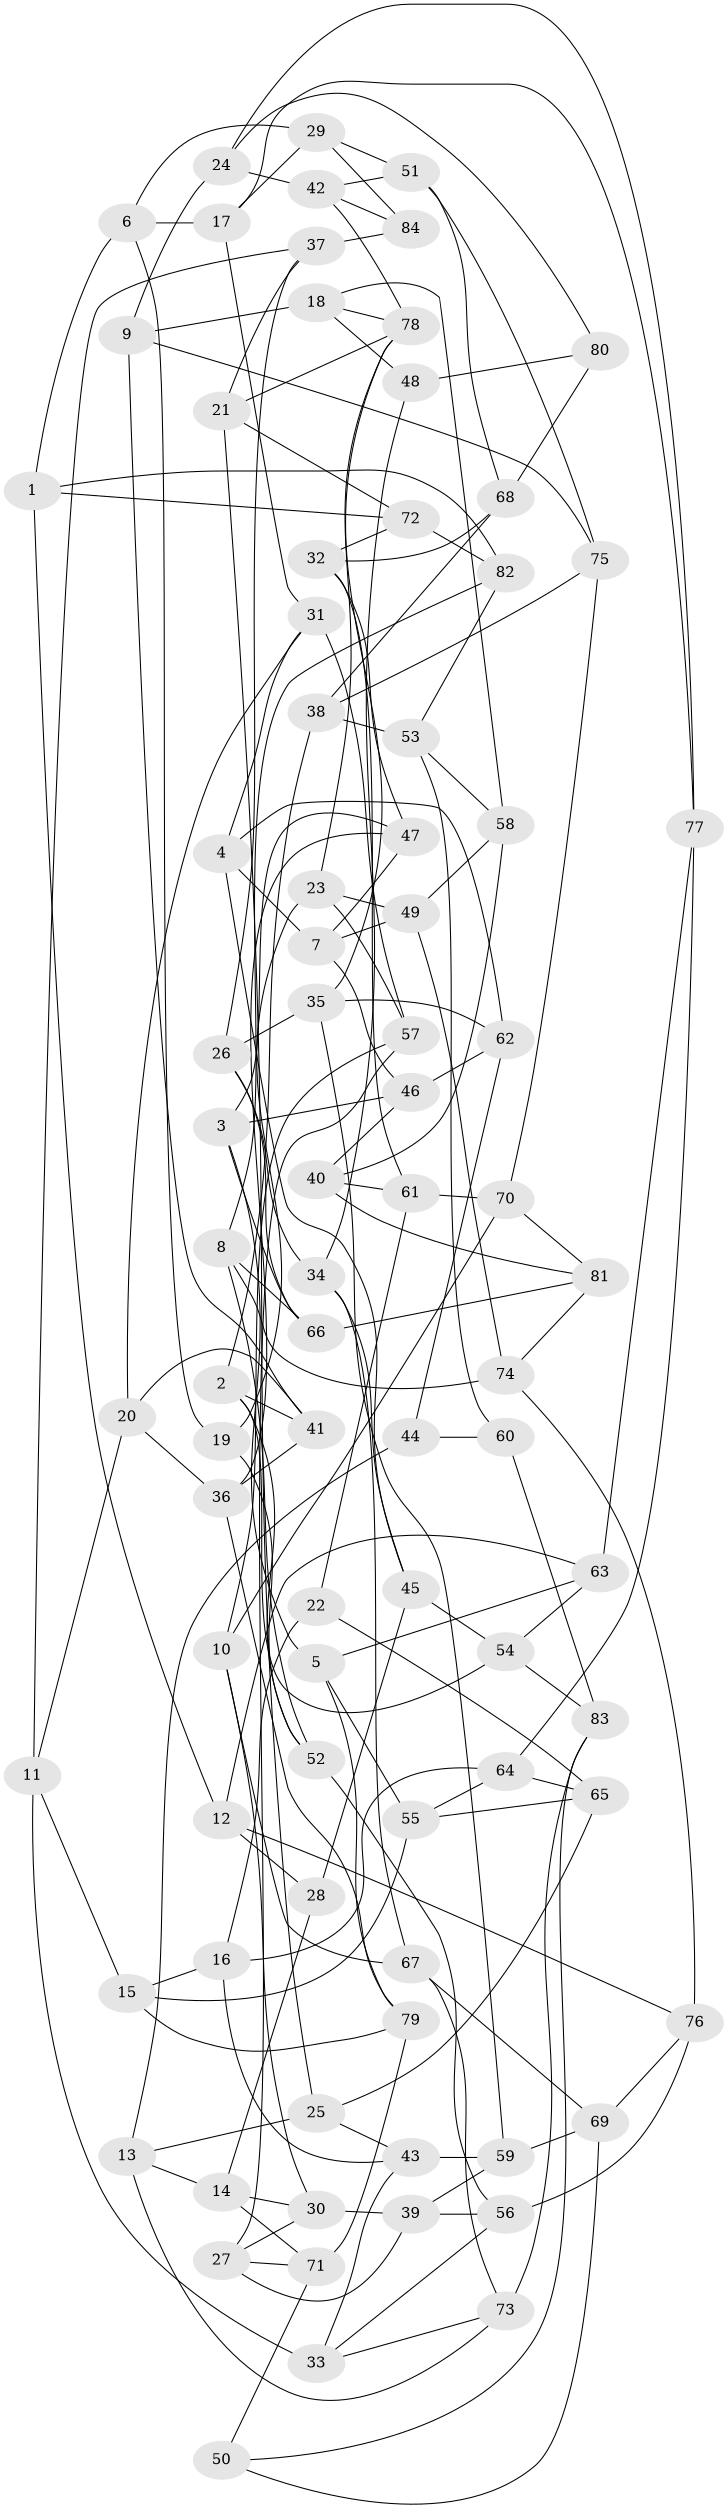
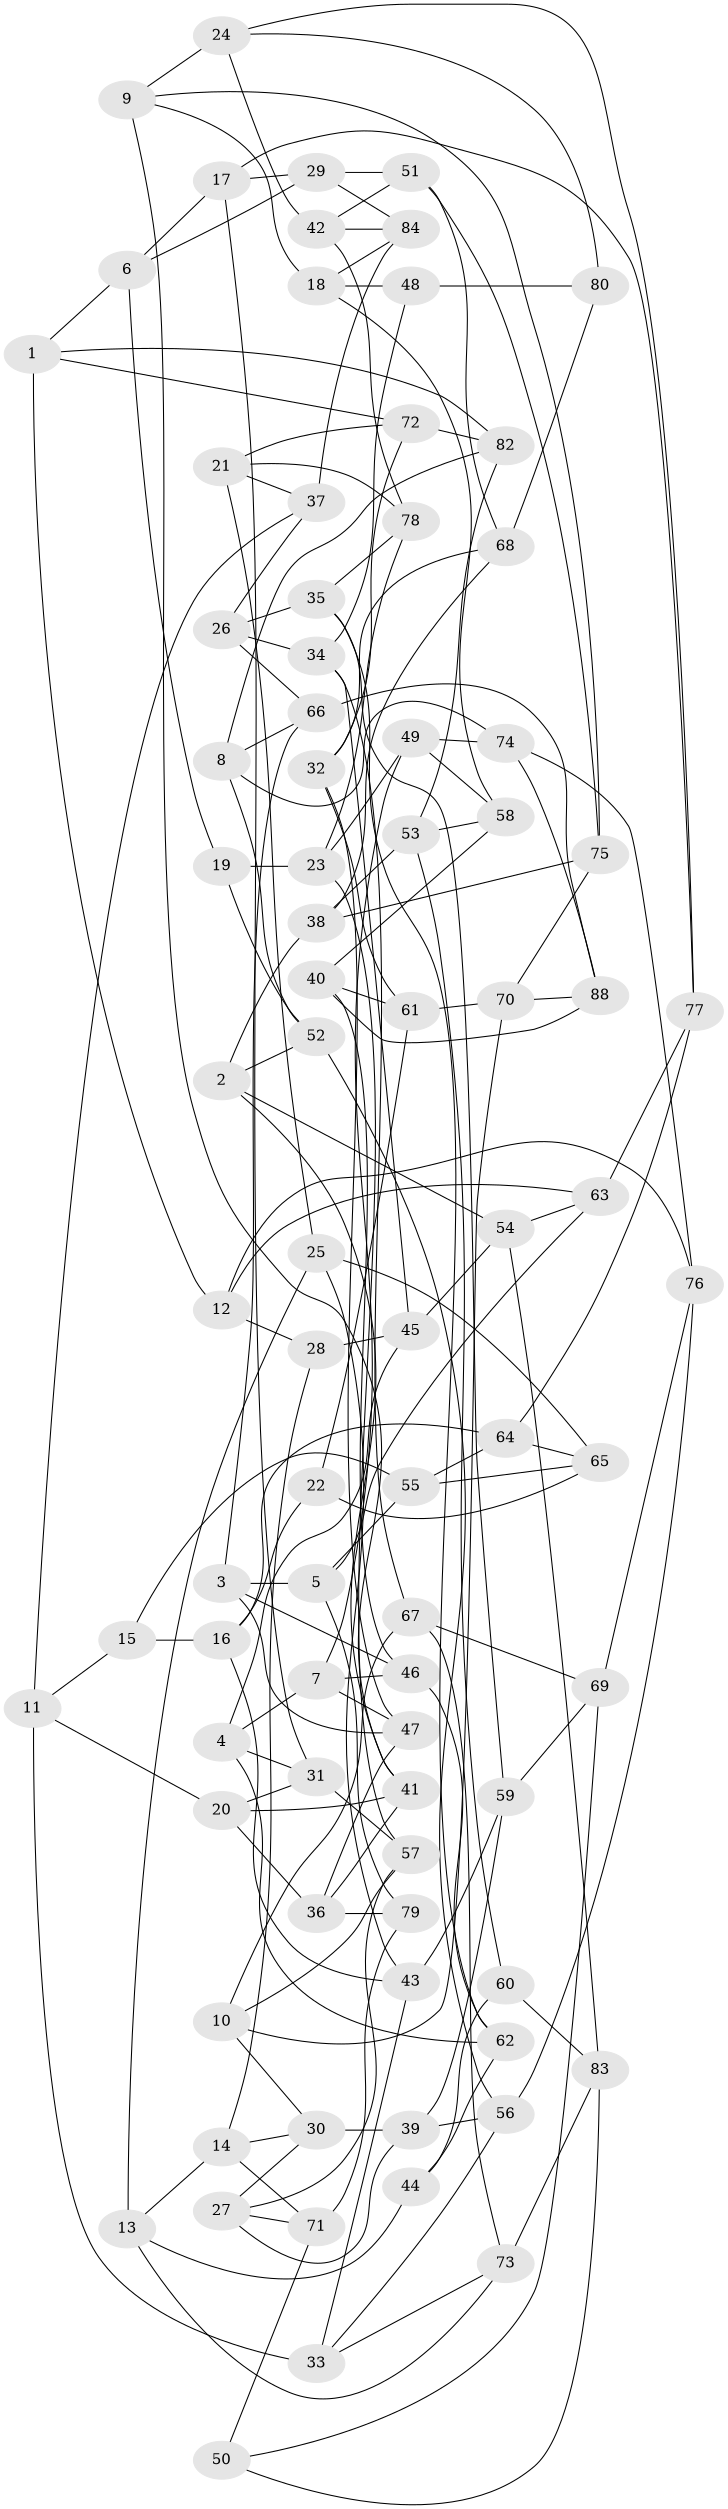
edge "18" -- "78": now "18" -- "84"
node "81": label "81" -> "88"
edge "15" -- "79": removed
